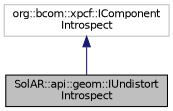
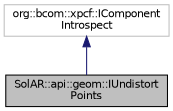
node "SolAR::api::geom::IUndistort Introspect": label "SolAR::api::geom::IUndistort Introspect" -> "SolAR::api::geom::IUndistort Points"
